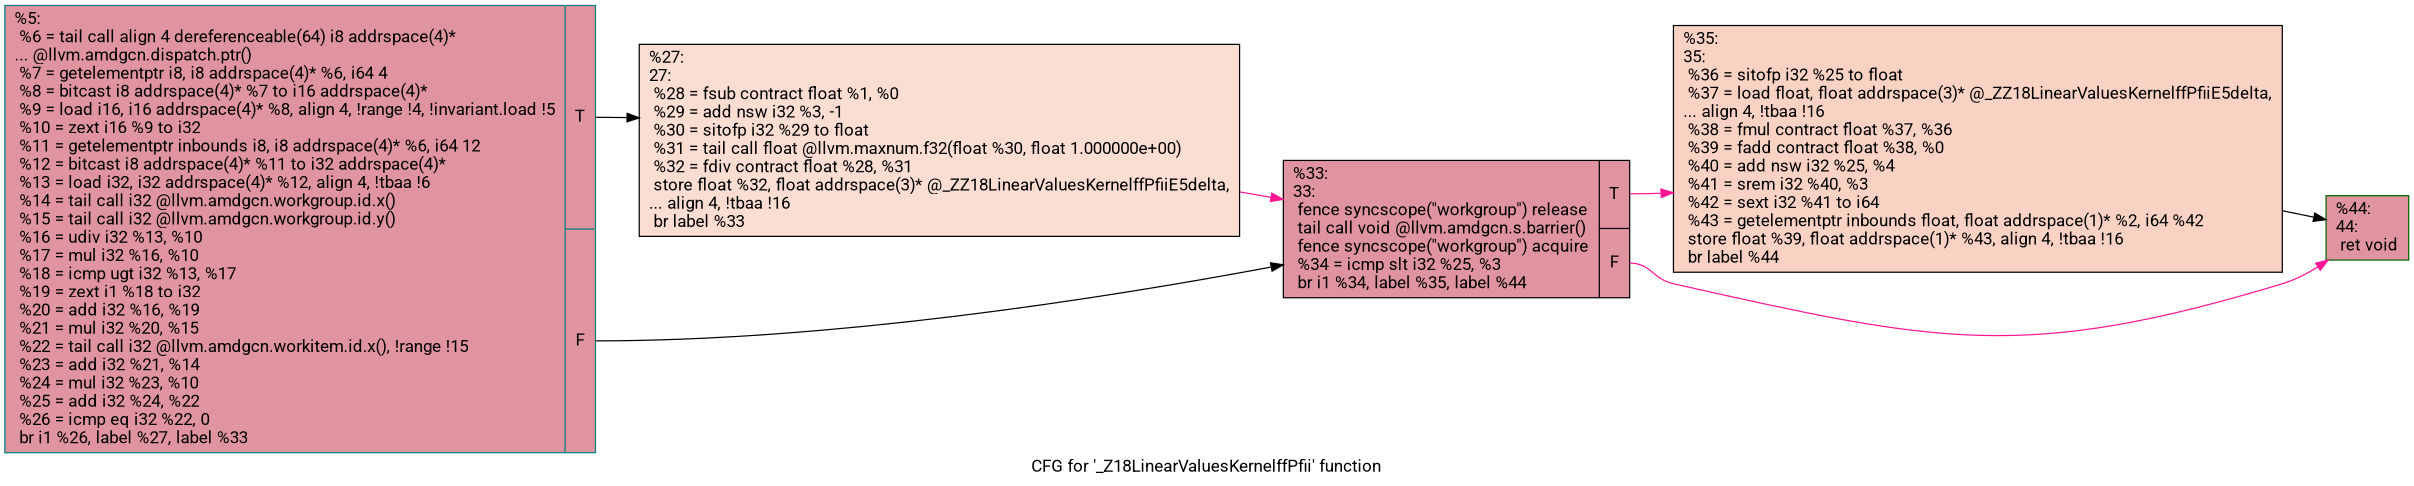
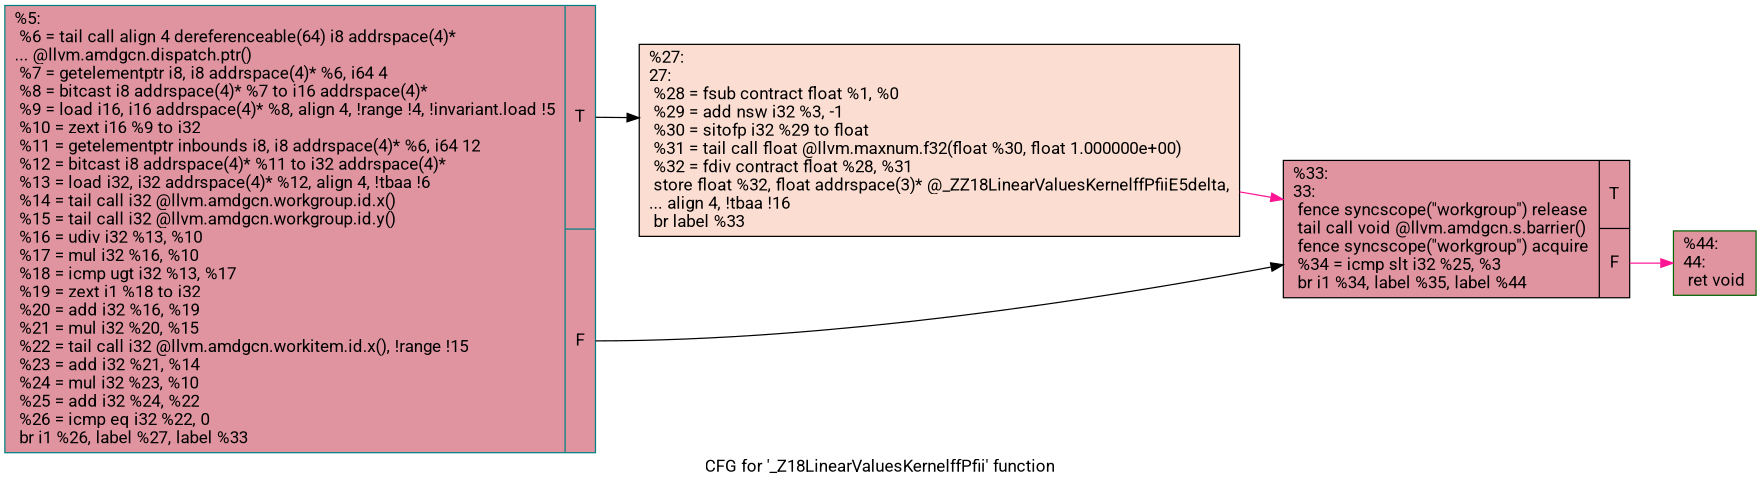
node "%35:": removed
